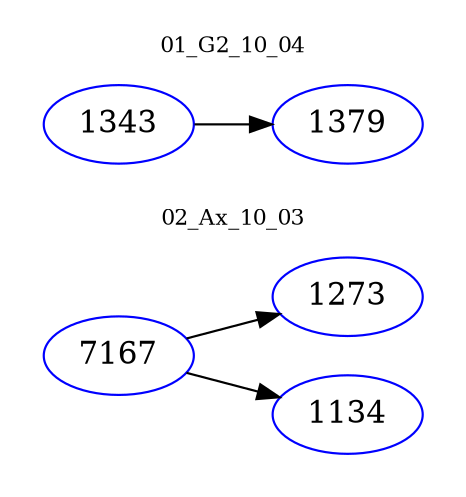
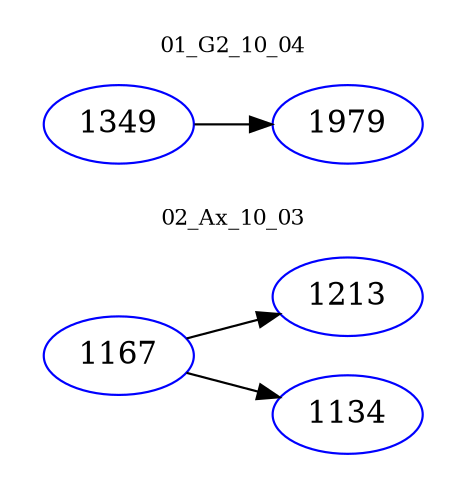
node "1343": label "1343" -> "1349"
node "1379": label "1379" -> "1979"
node "1273": label "1273" -> "1213"
node "7167": label "7167" -> "1167"
